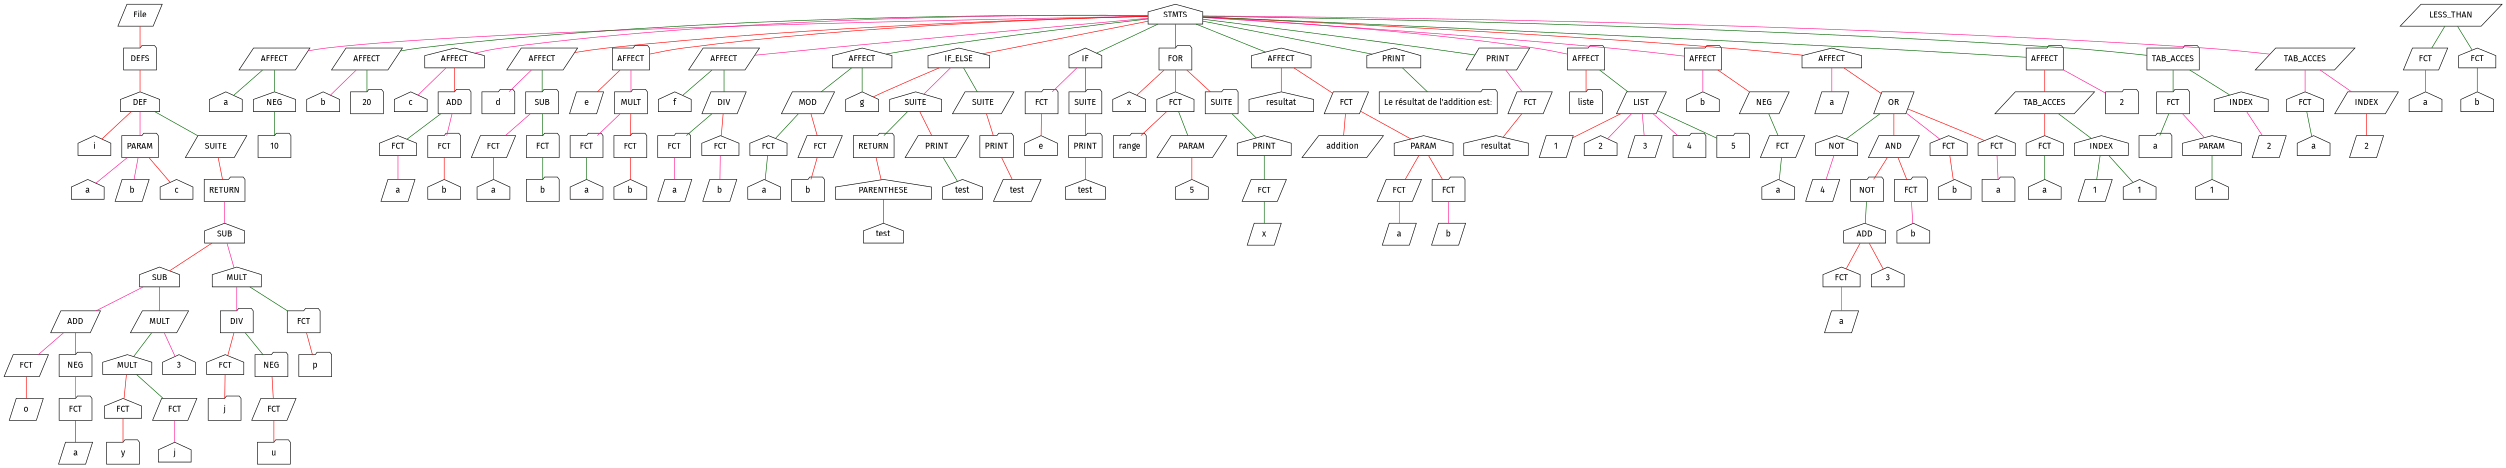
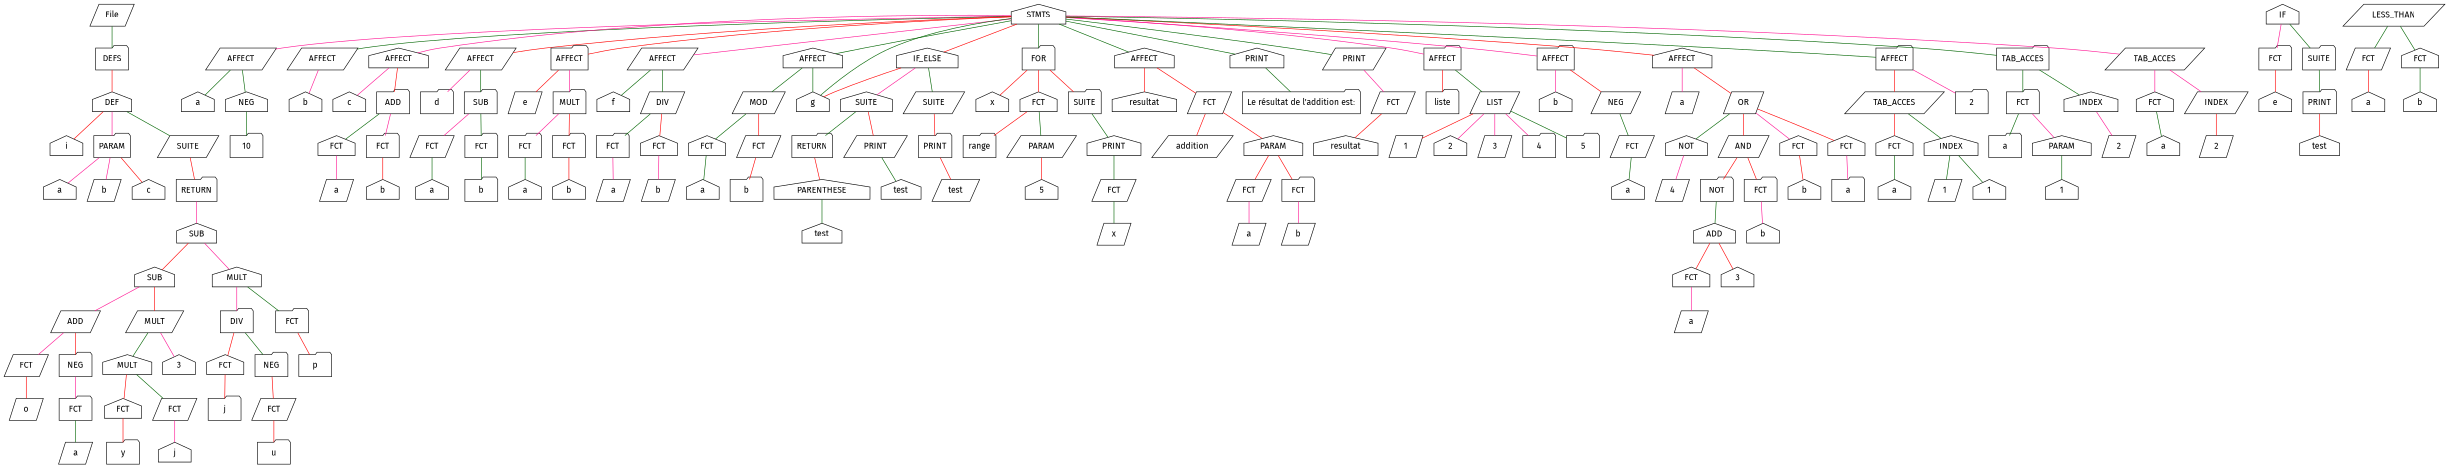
edge "File" -- "DEFS": color red -> darkgreen
edge "STMTS" -- "IF": now "STMTS" -- "g"
node "20": removed
